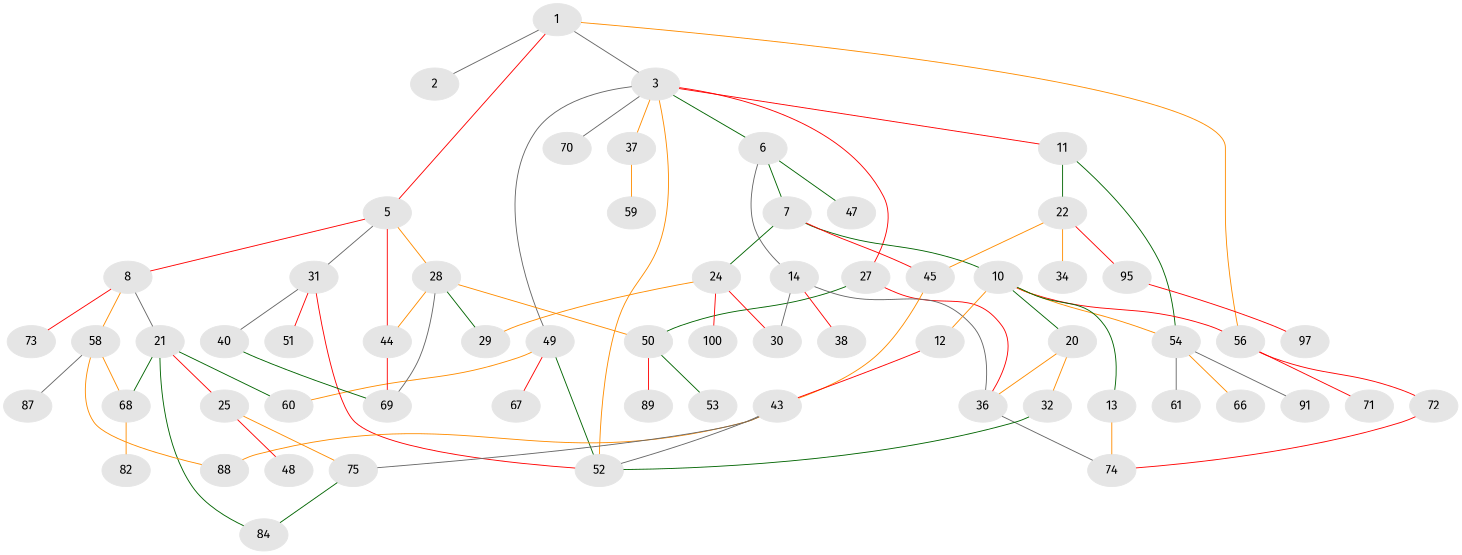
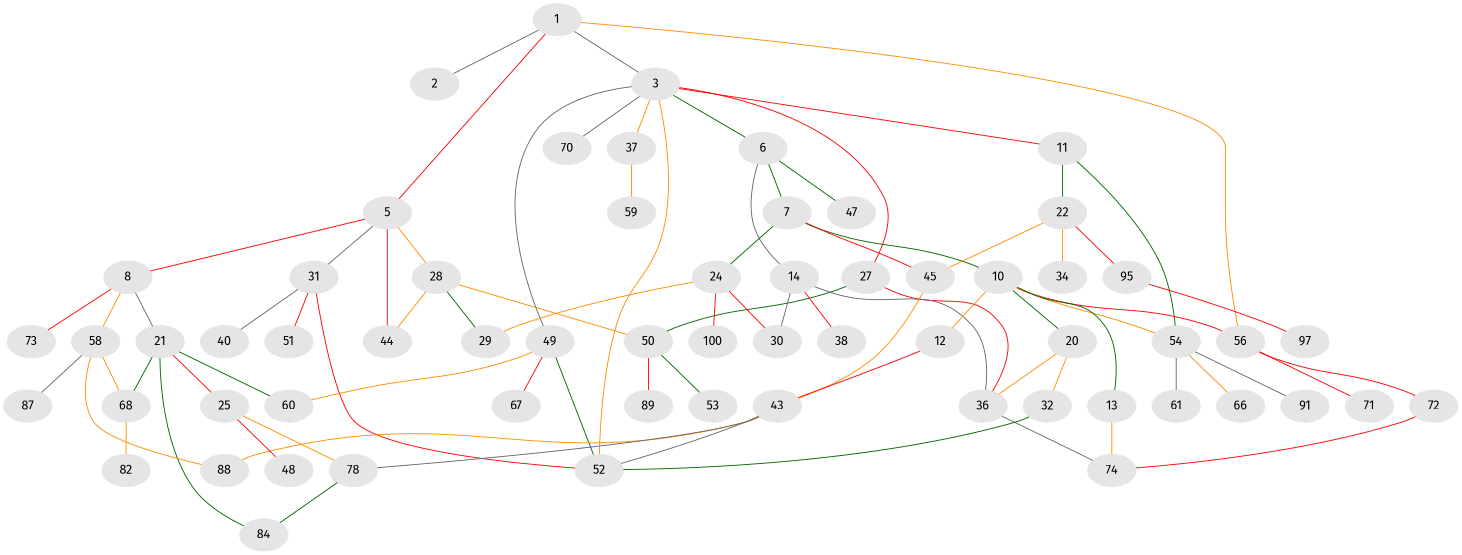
node "69": removed
node "75": label "75" -> "78"
